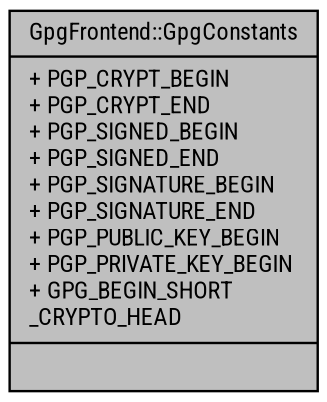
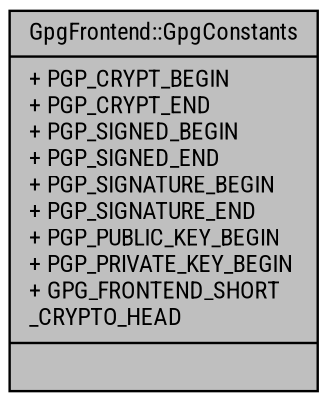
node "GpgFrontend::GpgConstants": text "+ GPG_BEGIN_SHORT" -> "+ GPG_FRONTEND_SHORT"
